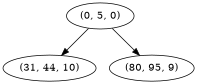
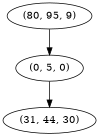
edge "(0, 5, 0)" -> "(80, 95, 9)": reversed
node "(31, 44, 10)": label "(31, 44, 10)" -> "(31, 44, 30)"
